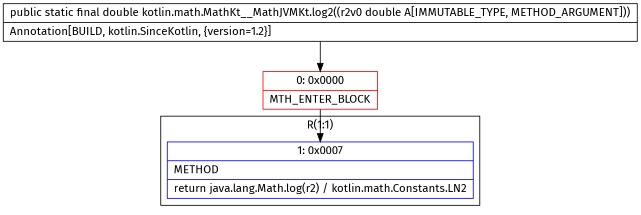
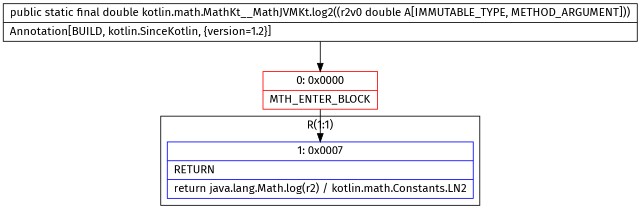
node "1: 0x0007": text "METHOD" -> "RETURN"
